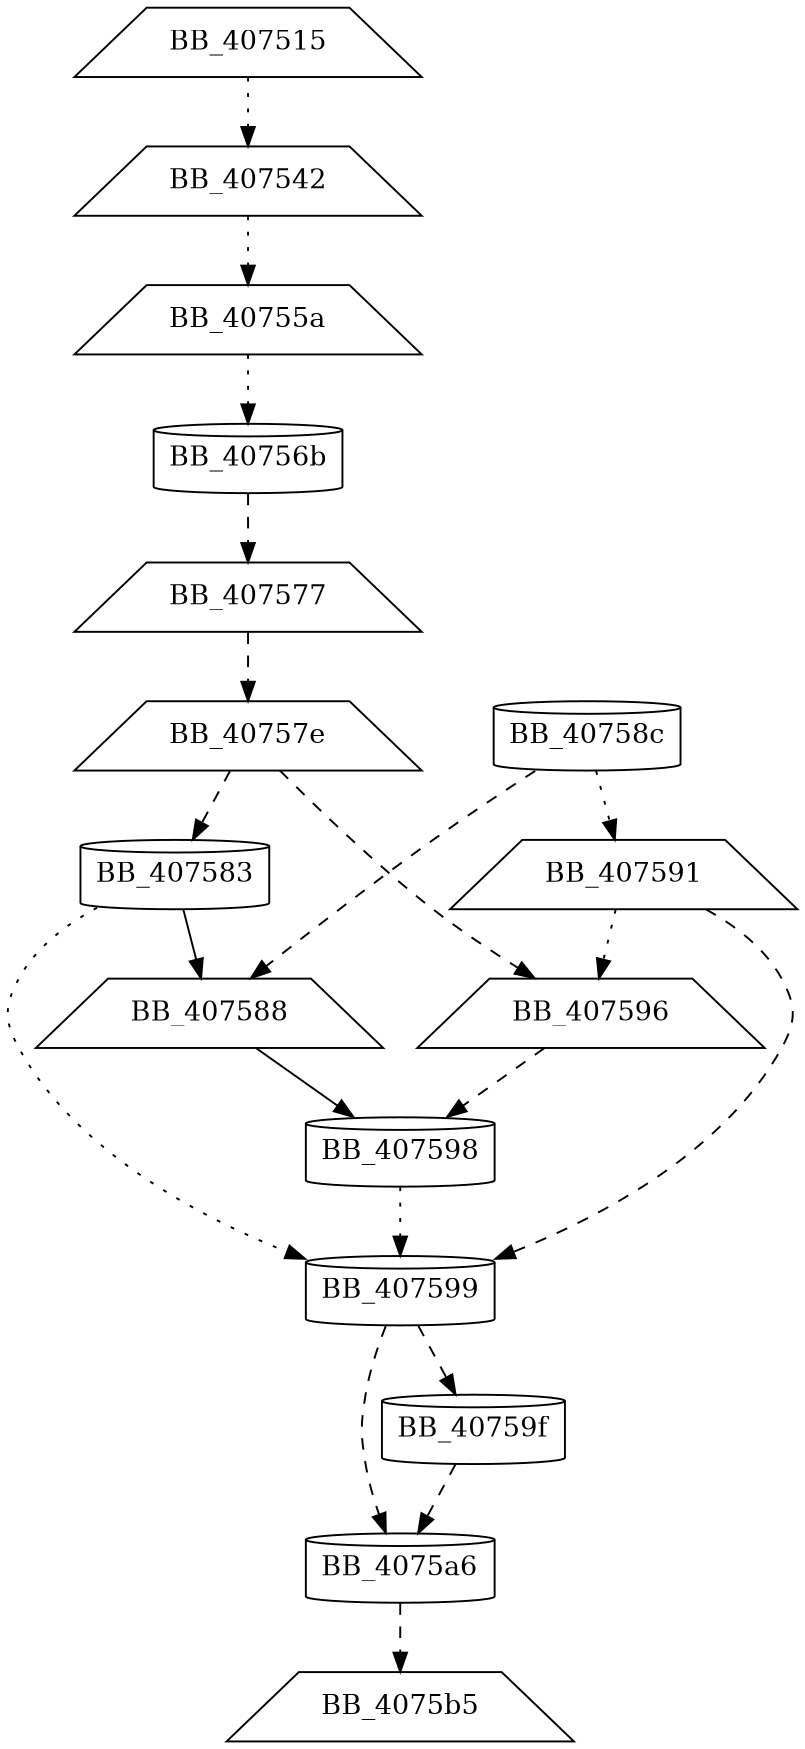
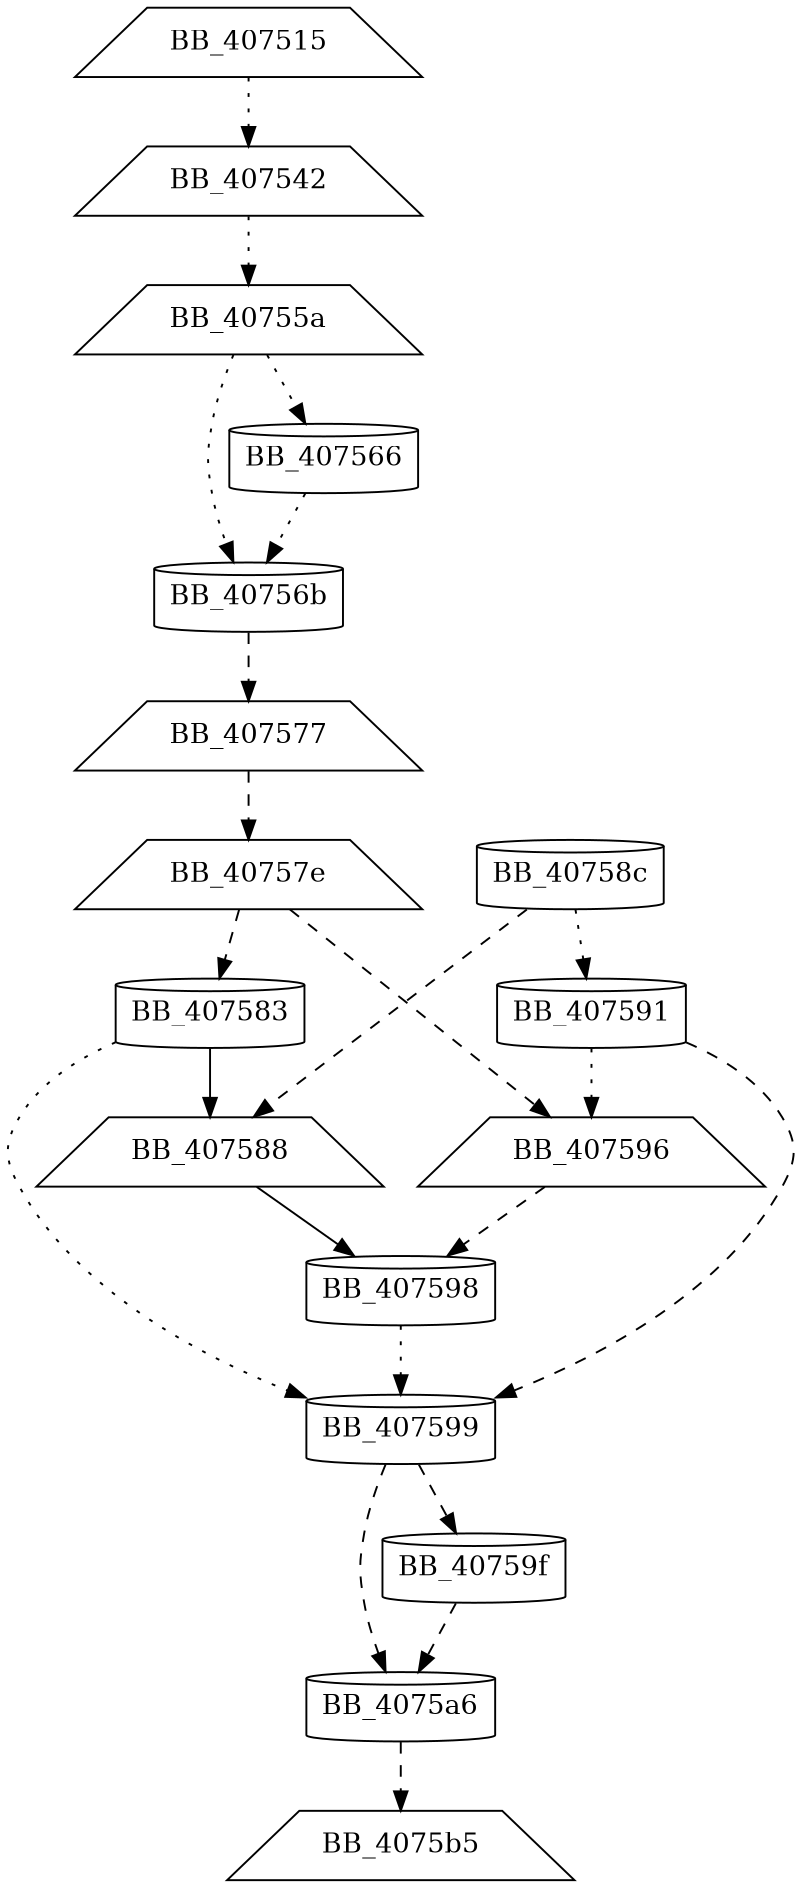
node "BB_407566": added
node "BB_407591": shape trapezium -> cylinder
